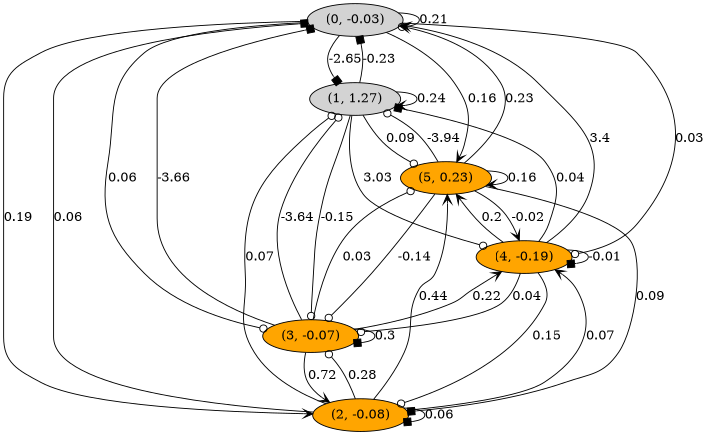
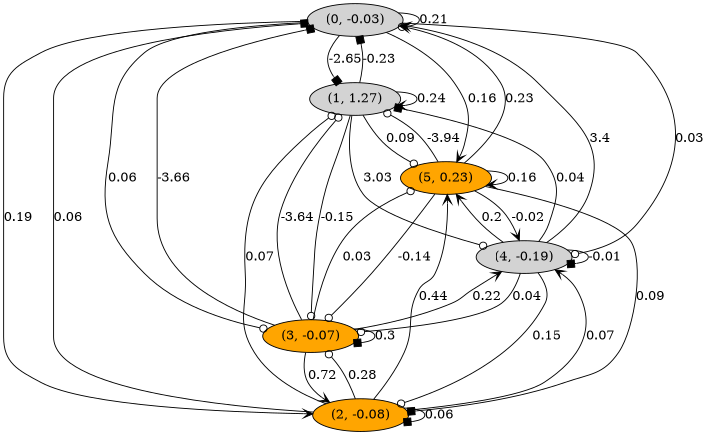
node "(4, -0.19)": fillcolor orange -> lightgrey
